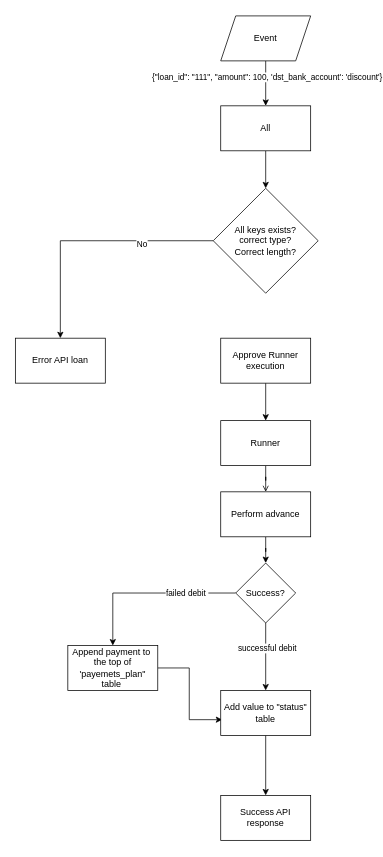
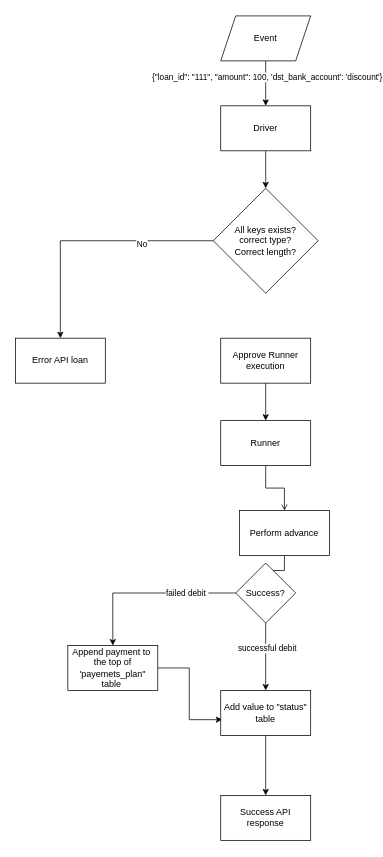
node "All": label "All" -> "Driver"
node "Perform advance": moved (266, 514) -> (285, 533)
